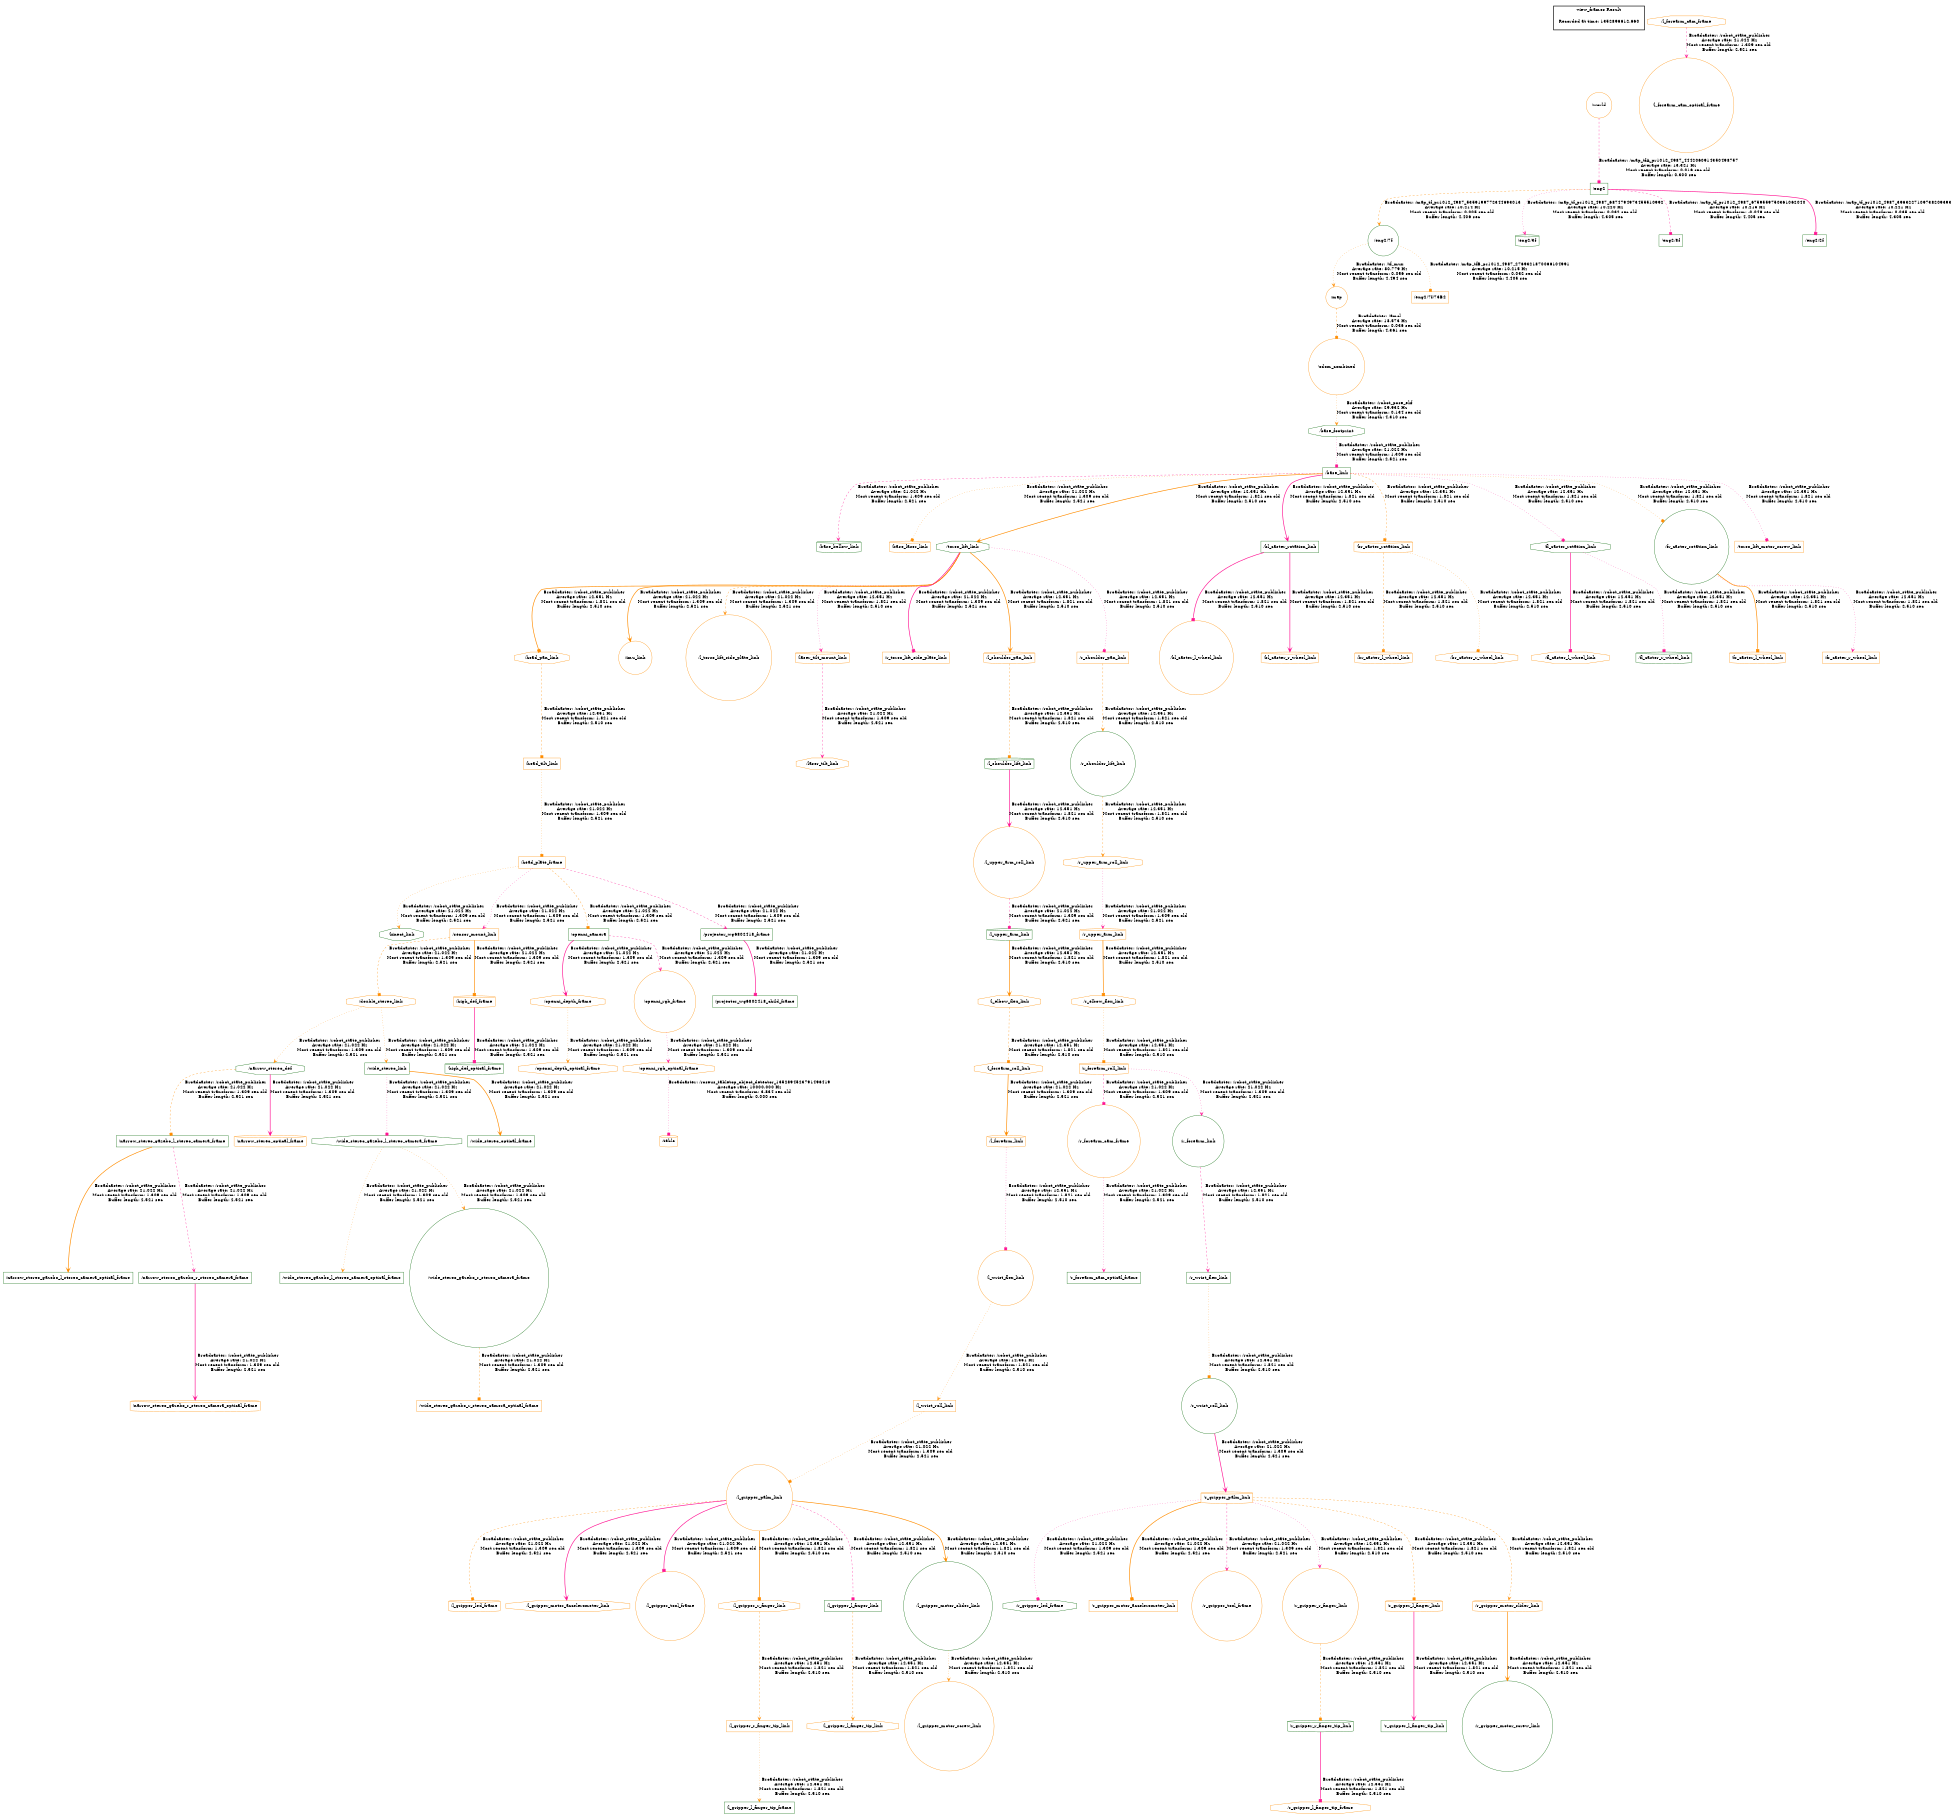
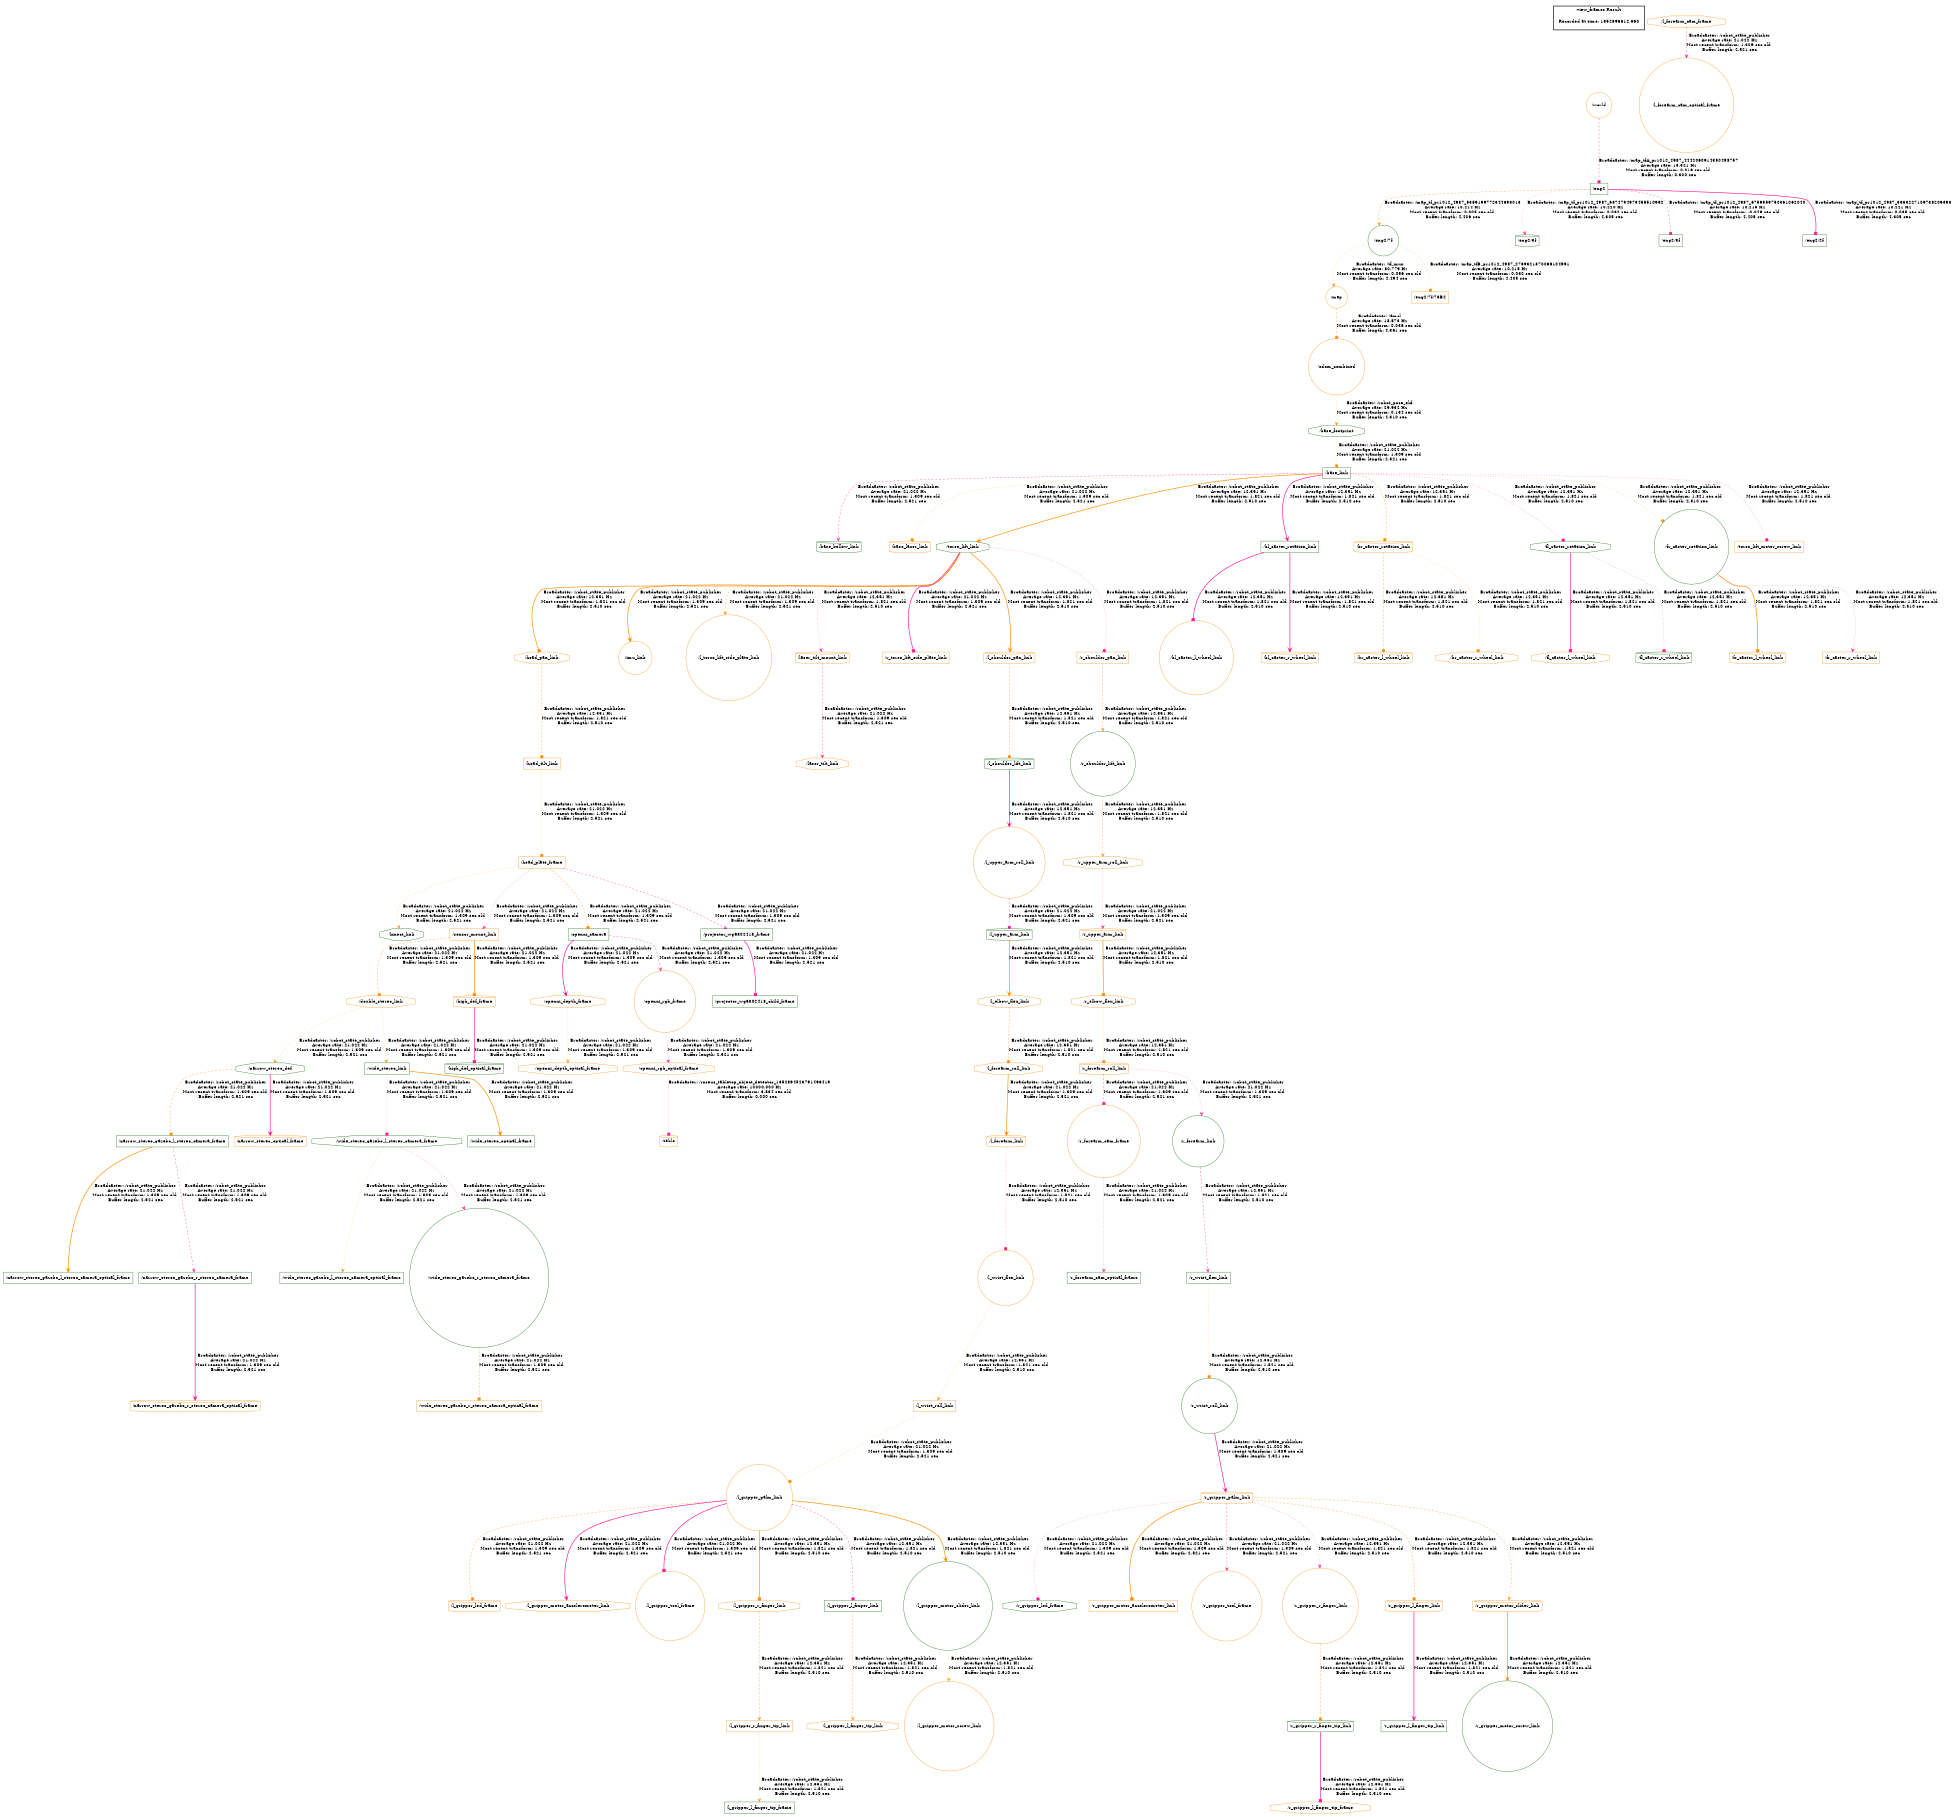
edge "/base_footprint" -> "/base_link": color deeppink -> darkorange
edge "/wide_stereo_gazebo_l_stereo_camera_frame" -> "/wide_stereo_gazebo_r_stereo_camera_frame": color darkorange -> deeppink
